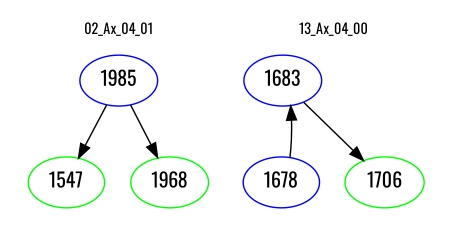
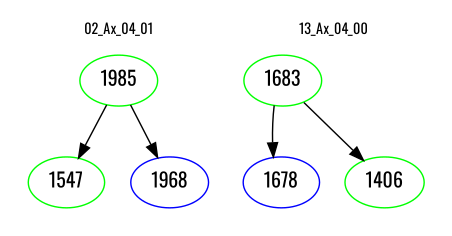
node "1985": color blue -> green
node "1683": color blue -> green
edge "1678" -> "1683": reversed
node "1968": color green -> blue
node "1706": label "1706" -> "1406"
